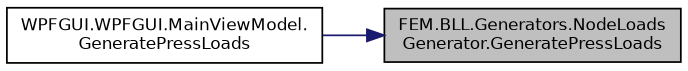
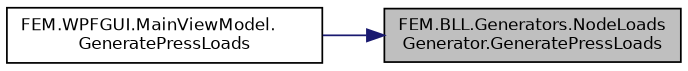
node "WPFGUI.WPFGUI.MainViewModel. GeneratePressLoads": label "WPFGUI.WPFGUI.MainViewModel. GeneratePressLoads" -> "FEM.WPFGUI.MainViewModel. GeneratePressLoads"
